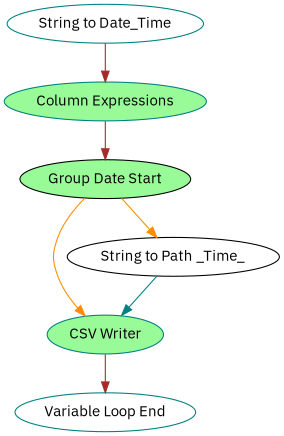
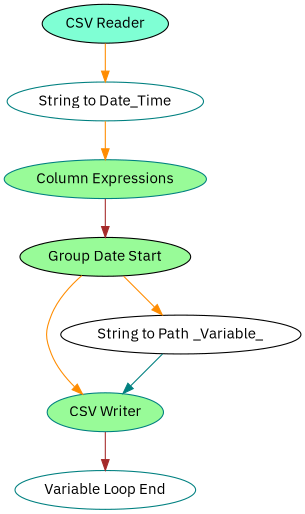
node "CSV Reader": added
edge "String to Date_Time" -> "Column Expressions": color brown -> darkorange
node "String to Path _Time_": label "String to Path _Time_" -> "String to Path _Variable_"
